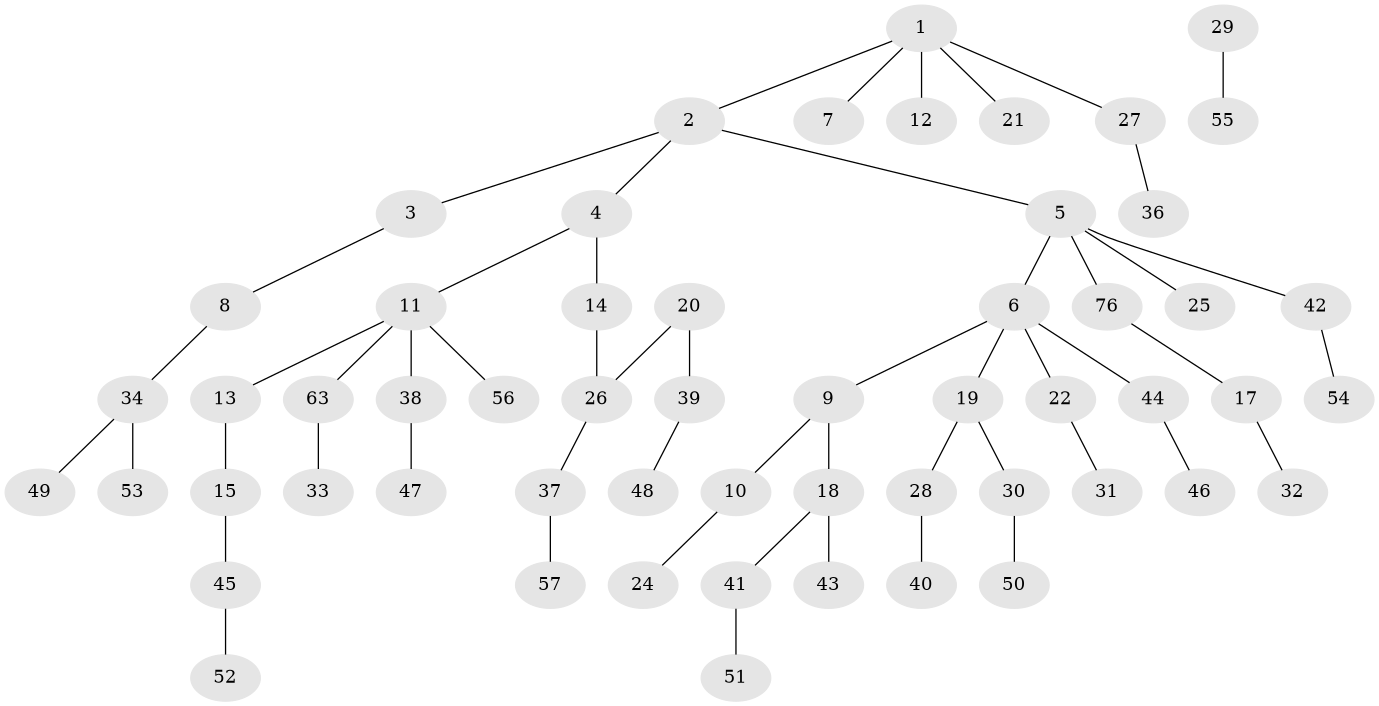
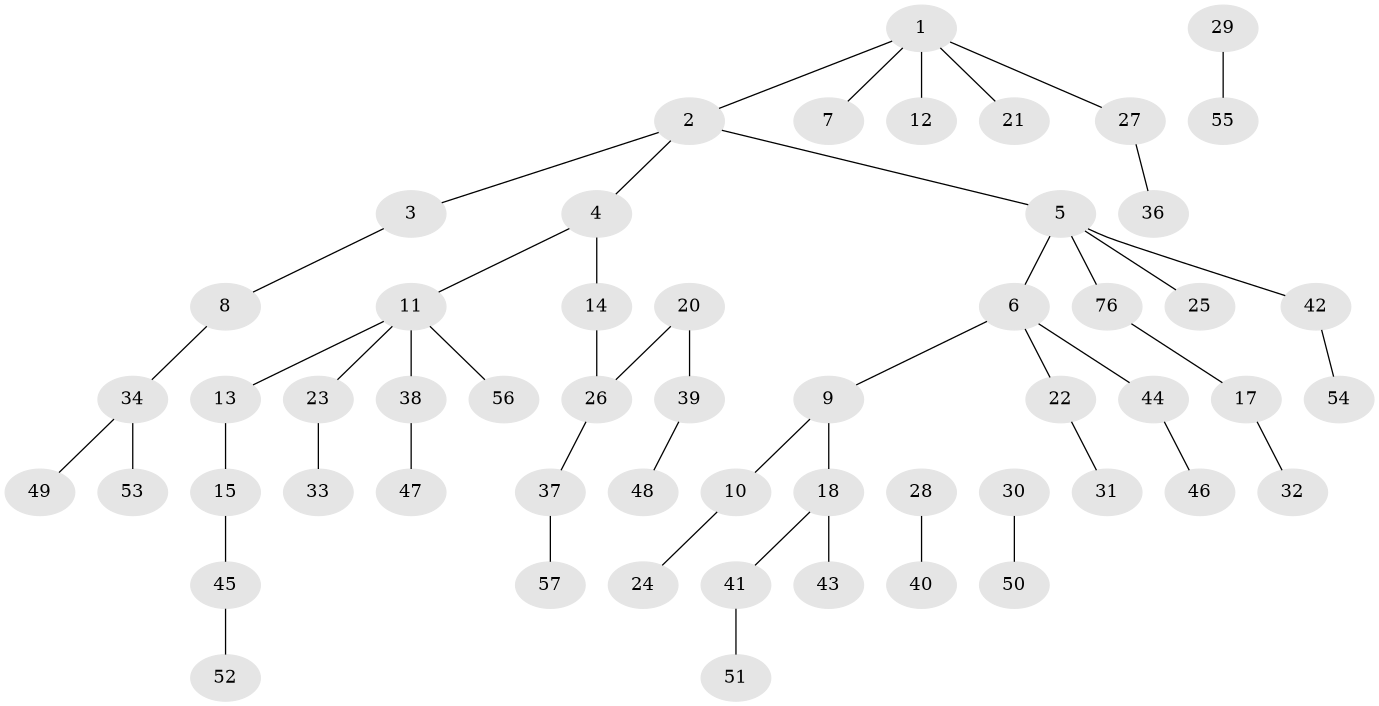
node "63": label "63" -> "23"
node "19": removed
